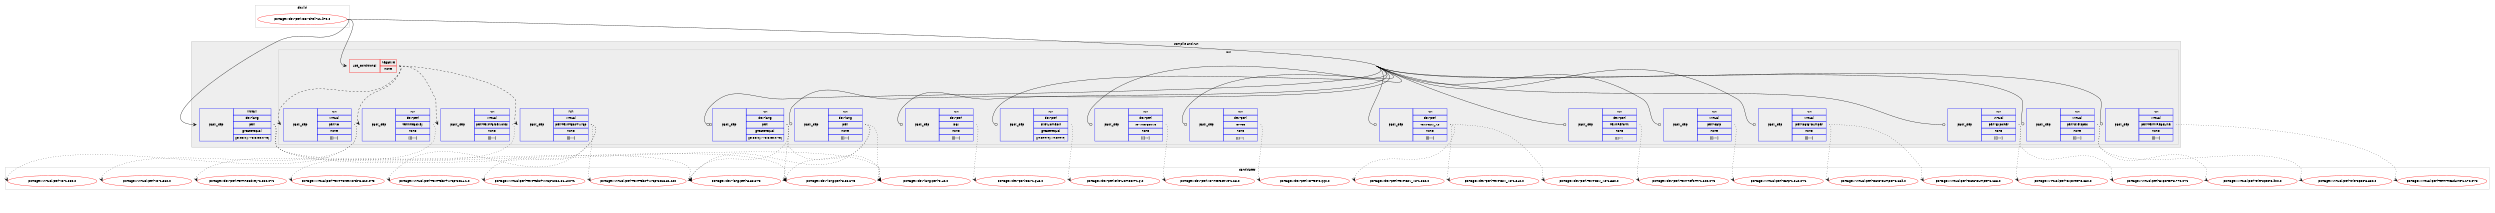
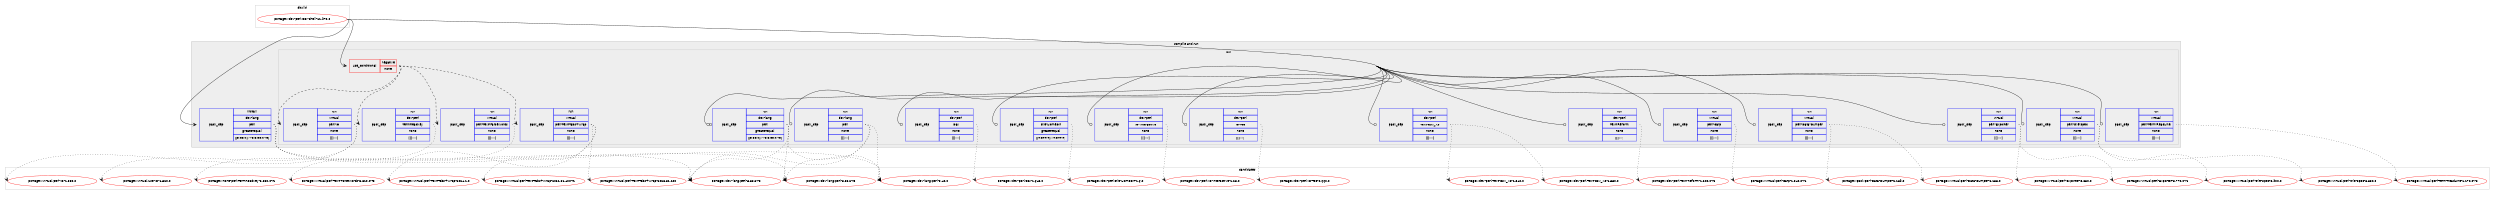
node "portage://virtual/perl-IO-1.520.0": label "portage://virtual/perl-IO-1.520.0" -> "portage://virtual/use-IO-1.520.0"
node "portage://dev-perl/TermReadKey-2.380.0-r1": label "portage://dev-perl/TermReadKey-2.380.0-r1" -> "portage://none-perl/TermReadKey-2.380.0-r1"
node "portage://dev-perl/Text-CSV_XS-1.520.0": removed
node "portage://virtual/perl-Data-Dumper-2.189.0": label "portage://virtual/perl-Data-Dumper-2.189.0" -> "portage://pack/perl-Data-Dumper-2.189.0"
